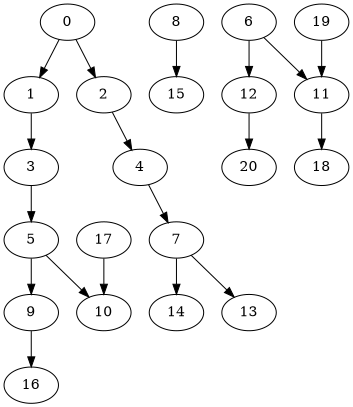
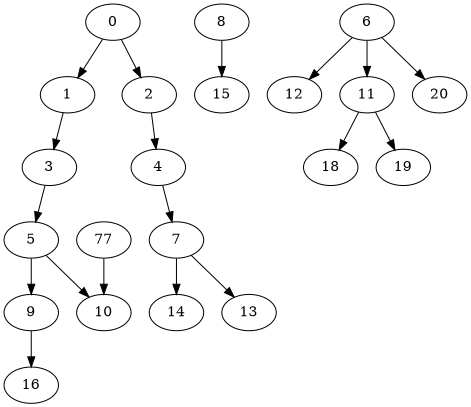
edge "19" -> "11": reversed
edge "12" -> "20": now "6" -> "20"
node "17": label "17" -> "77"
